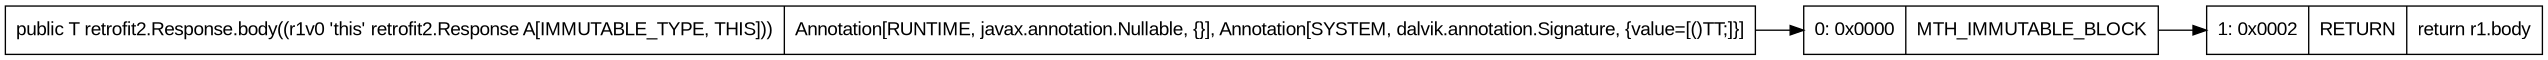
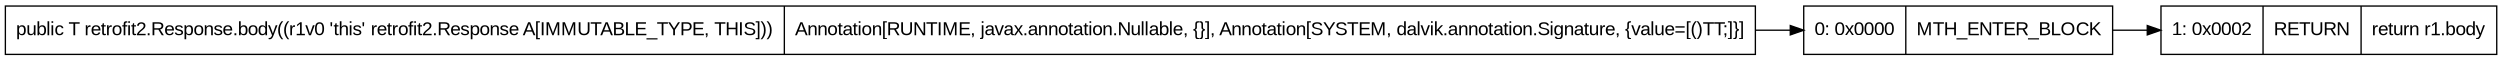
node "0: 0x0000": text "MTH_IMMUTABLE_BLOCK" -> "MTH_ENTER_BLOCK"
